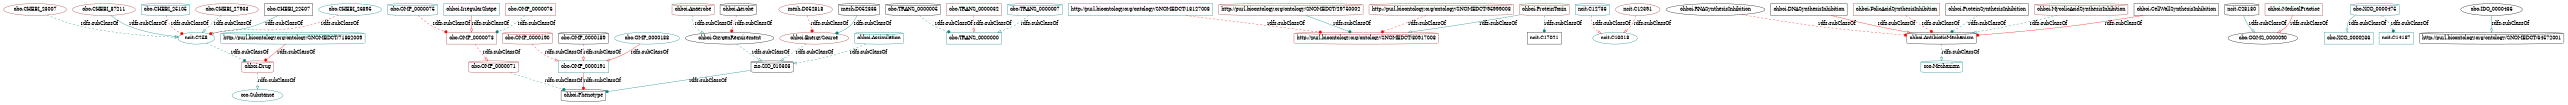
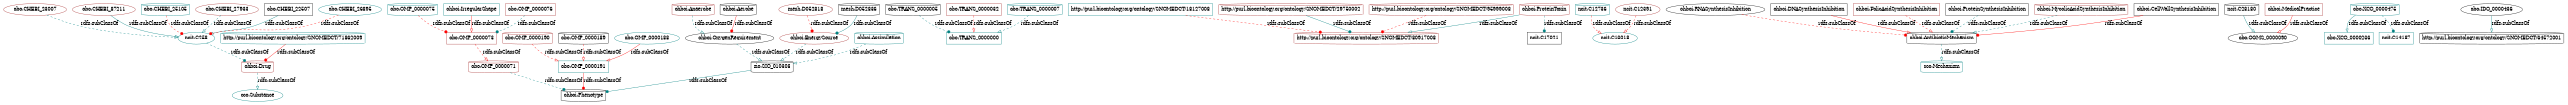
edge "ohboi:Aerobe" -> "ohboi:OxygenRequirement": style dashed -> solid
edge "ohboi:FolicAcidSynthesisInhibition" -> "ohboi:AntibioticMechanism": arrowhead dot -> onormal
